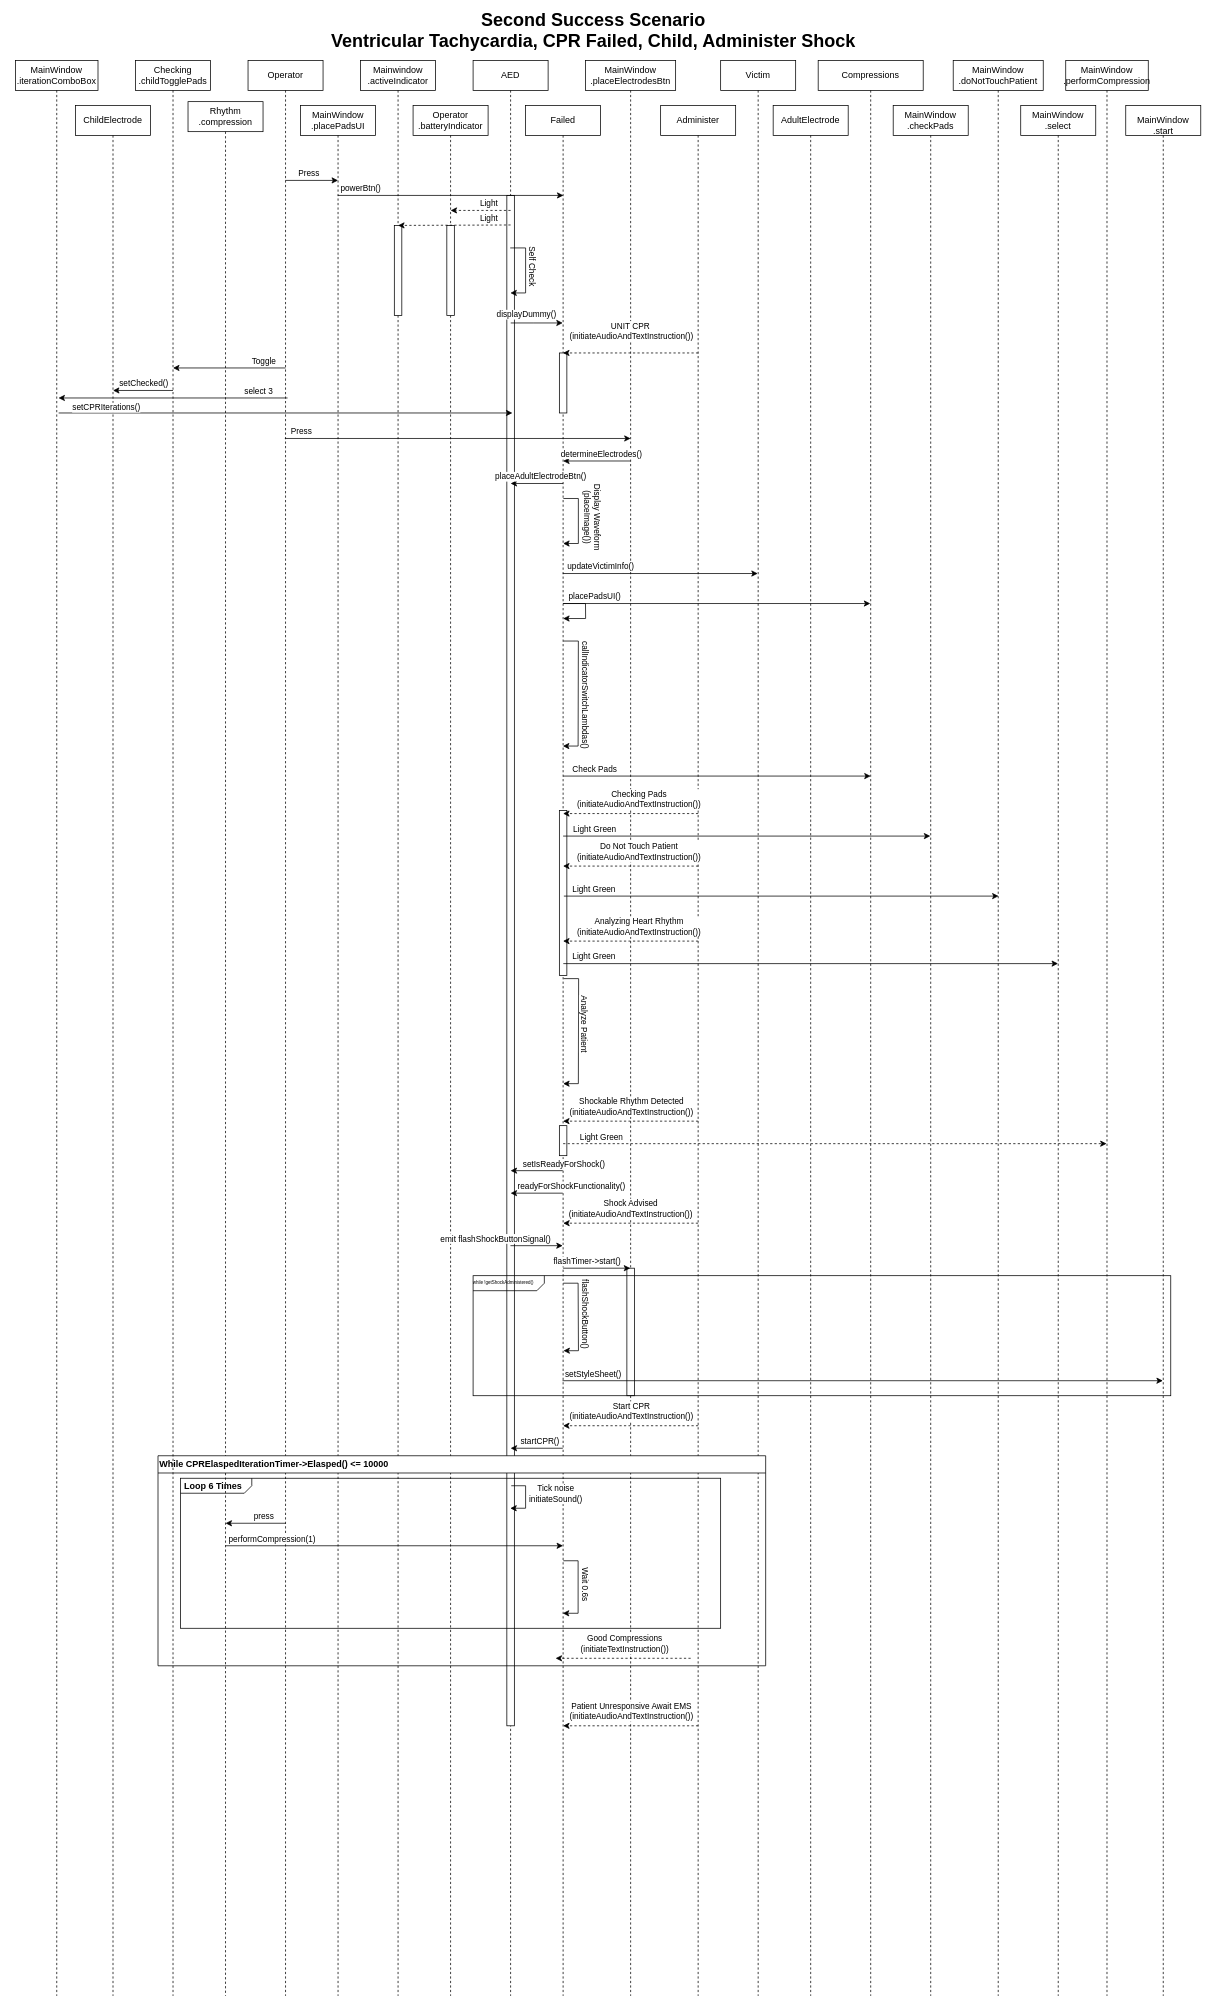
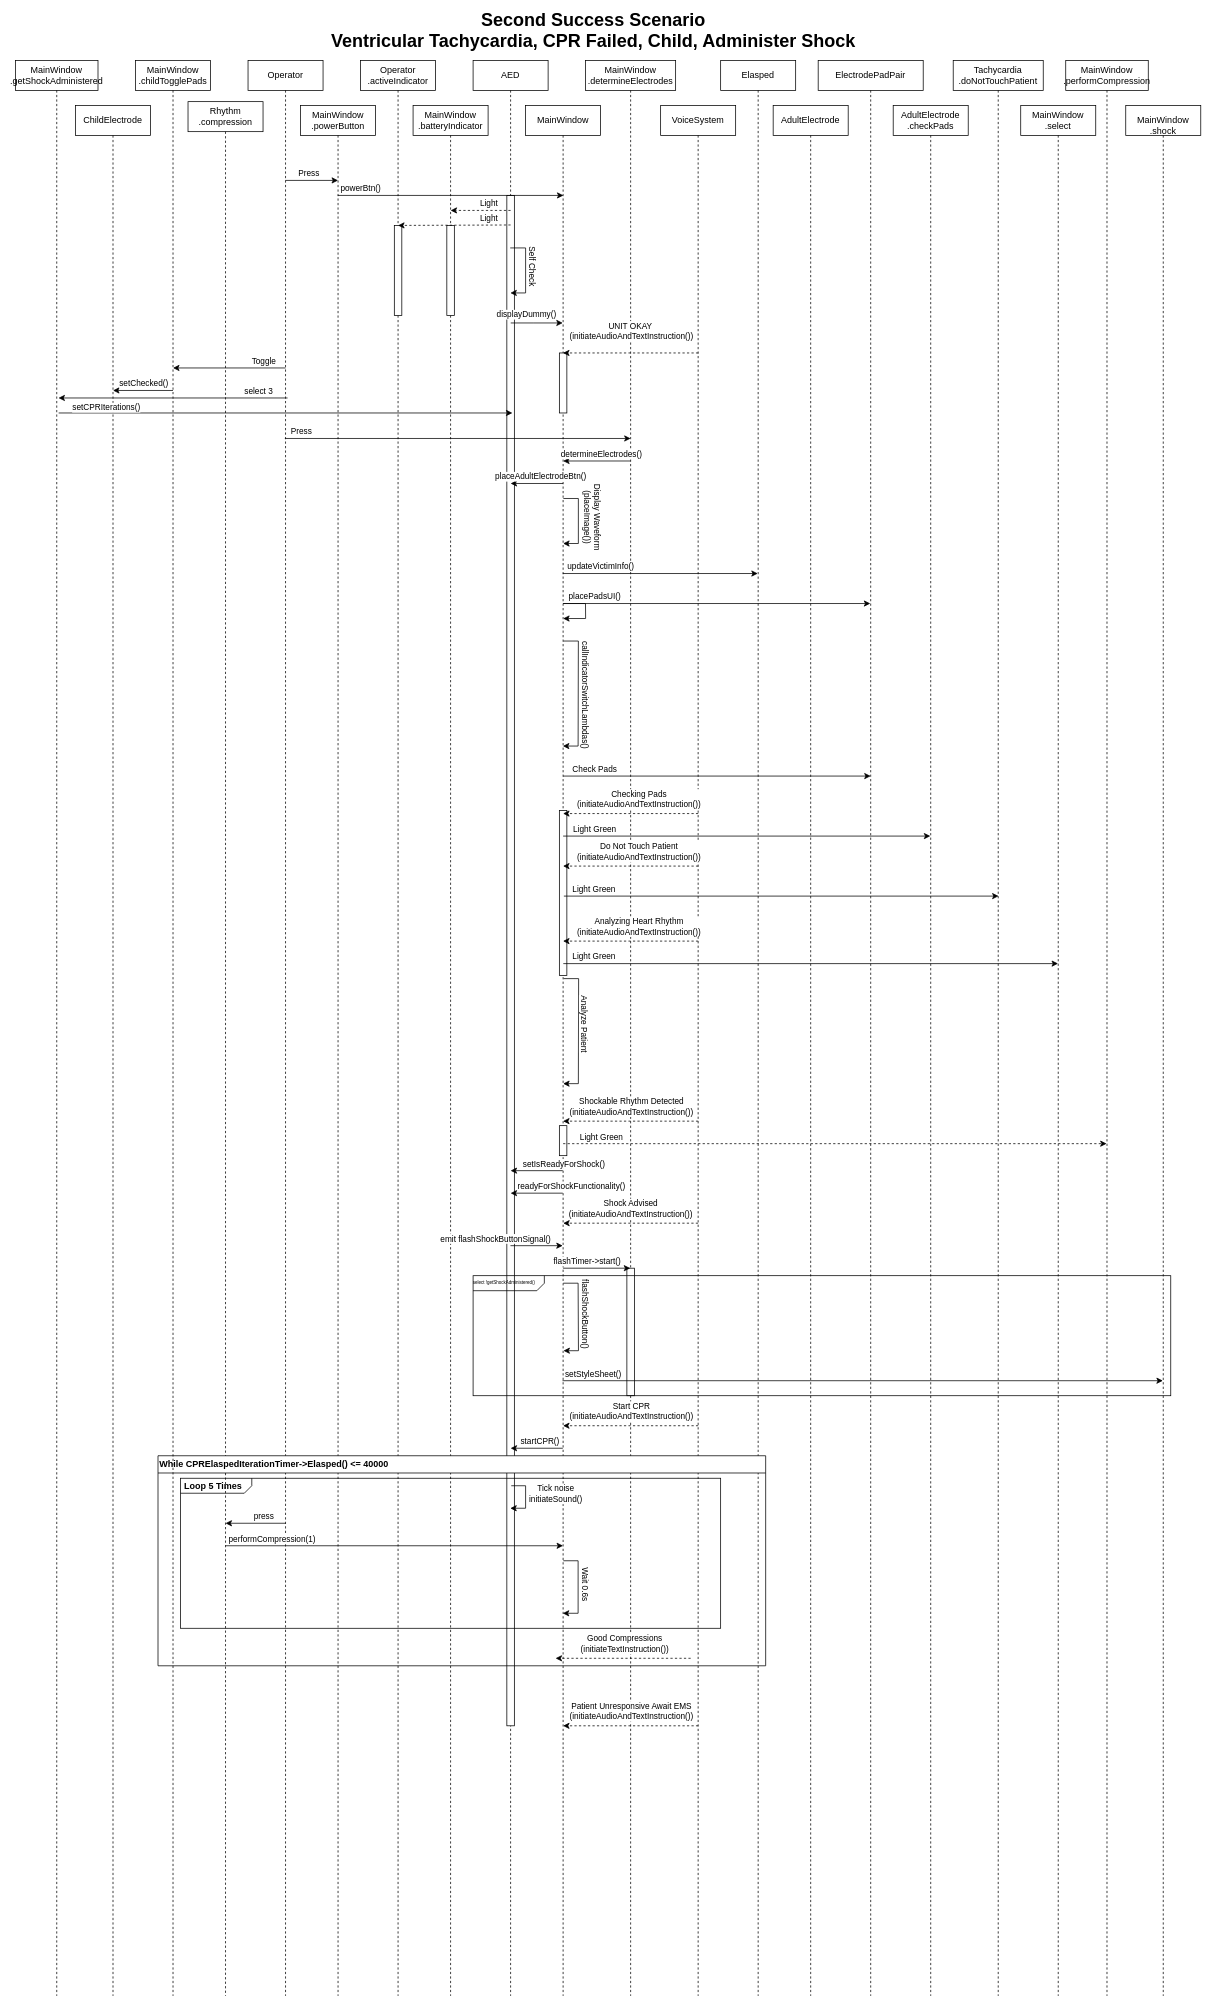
node "MainWindow .iterationComboBox": label "MainWindow .iterationComboBox" -> "MainWindow .getShockAdministered"
node "Checking .childTogglePads": label "Checking .childTogglePads" -> "MainWindow .childTogglePads"
node "Mainwindow .activeIndicator": label "Mainwindow .activeIndicator" -> "Operator .activeIndicator"
node "MainWindow .placeElectrodesBtn": label "MainWindow .placeElectrodesBtn" -> "MainWindow .determineElectrodes"
node "Victim": label "Victim" -> "Elasped"
node "Compressions": label "Compressions" -> "ElectrodePadPair"
node "MainWindow .doNotTouchPatient": label "MainWindow .doNotTouchPatient" -> "Tachycardia .doNotTouchPatient"
node "MainWindow .placePadsUI": label "MainWindow .placePadsUI" -> "MainWindow .powerButton"
node "Operator .batteryIndicator": label "Operator .batteryIndicator" -> "MainWindow .batteryIndicator"
node "Failed": label "Failed" -> "MainWindow"
node "Administer": label "Administer" -> "VoiceSystem"
node "MainWindow .checkPads": label "MainWindow .checkPads" -> "AdultElectrode .checkPads"
node "MainWindow .start": label "MainWindow .start" -> "MainWindow .shock"
node "UNIT CPR (initiateAudioAndTextInstruction())": label "UNIT CPR (initiateAudioAndTextInstruction())" -> "UNIT OKAY (initiateAudioAndTextInstruction())"
node "while !getShockAdministered()": label "while !getShockAdministered()" -> "select !getShockAdministered()"
node "While CPRElaspedIterationTimer->Elasped() <= 10000": label "While CPRElaspedIterationTimer->Elasped() <= 10000" -> "While CPRElaspedIterationTimer->Elasped() <= 40000"
node "Loop 6 Times": label "Loop 6 Times" -> "Loop 5 Times"
